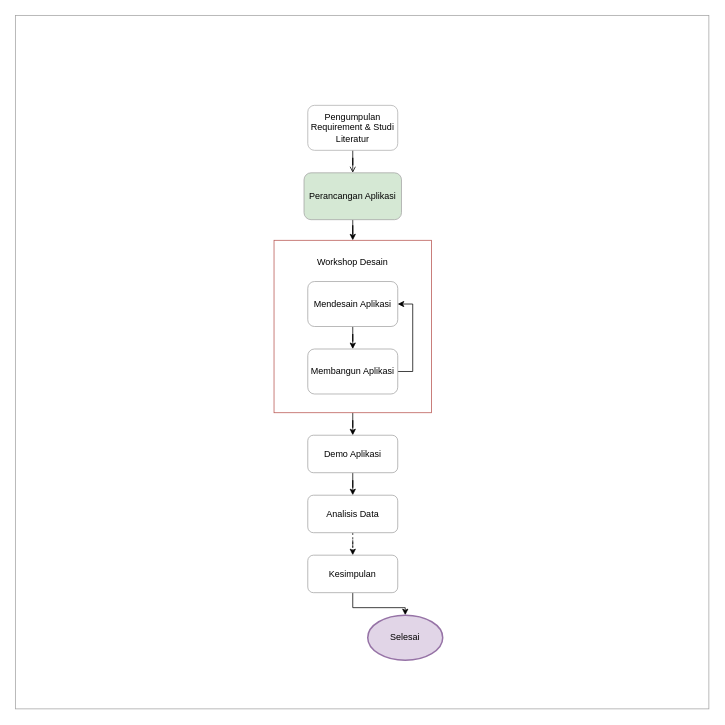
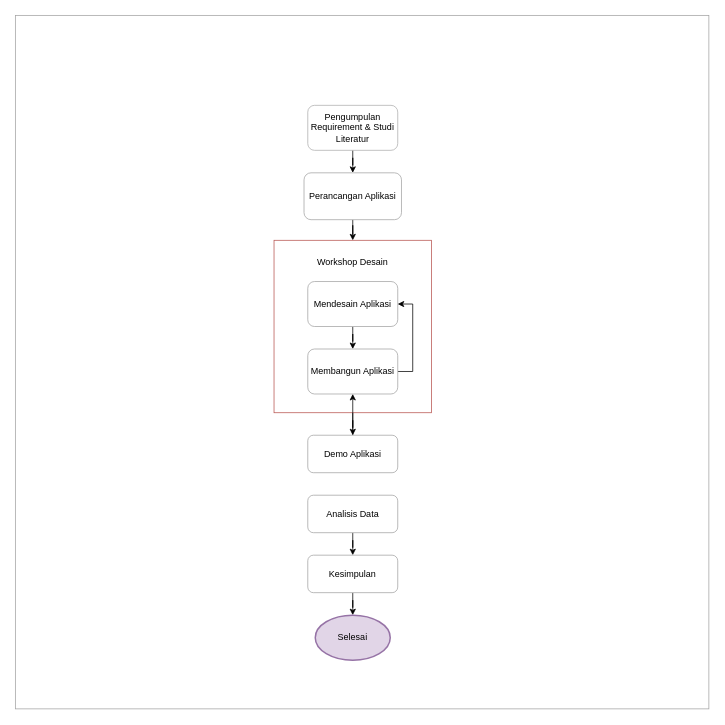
edge "Pengumpulan Requirement & Studi Literatur" -> "Perancangan Aplikasi": arrowhead open -> classic
node "Perancangan Aplikasi": fillcolor #d5e8d4 -> #ffffff
edge "Demo Aplikasi" -> "Analisis Data": now "Demo Aplikasi" -> "Membangun Aplikasi"
edge "Analisis Data" -> "Kesimpulan": style dashed -> solid
node "Selesai": moved (405, 638) -> (353, 638)
